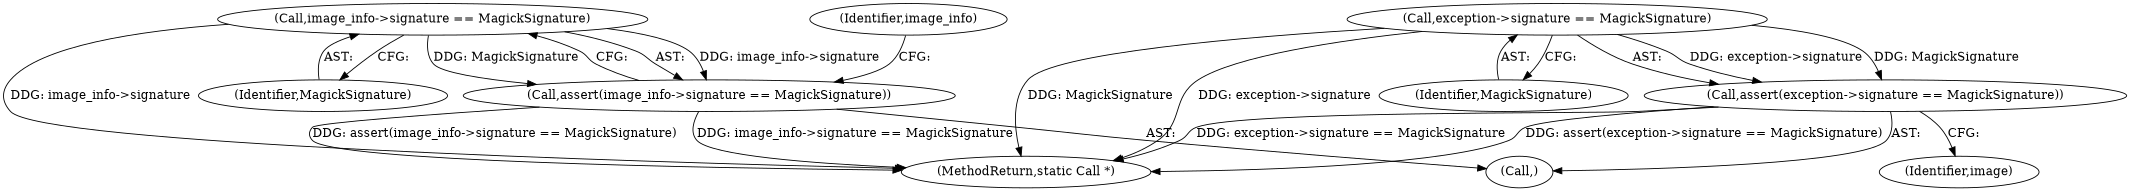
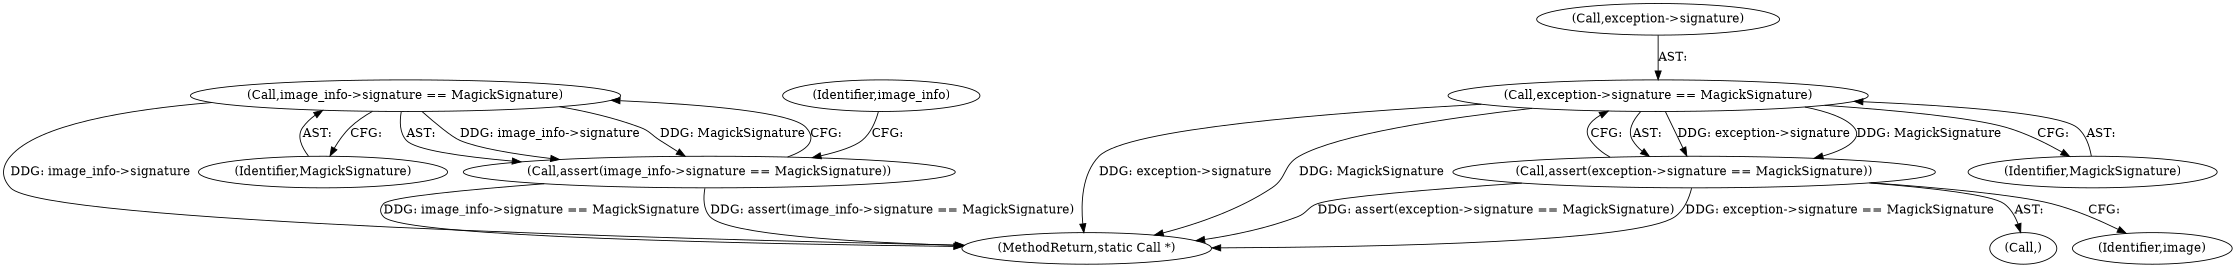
node "(Call,exception->signature)": added
edge "(Call,assert(exception->signature == MagickSignature))" -> "(Call,exception->signature == MagickSignature)": added, label "CFG:"
edge "(Call,assert(image_info->signature == MagickSignature))" -> "(Call,)": removed, label "AST:"
